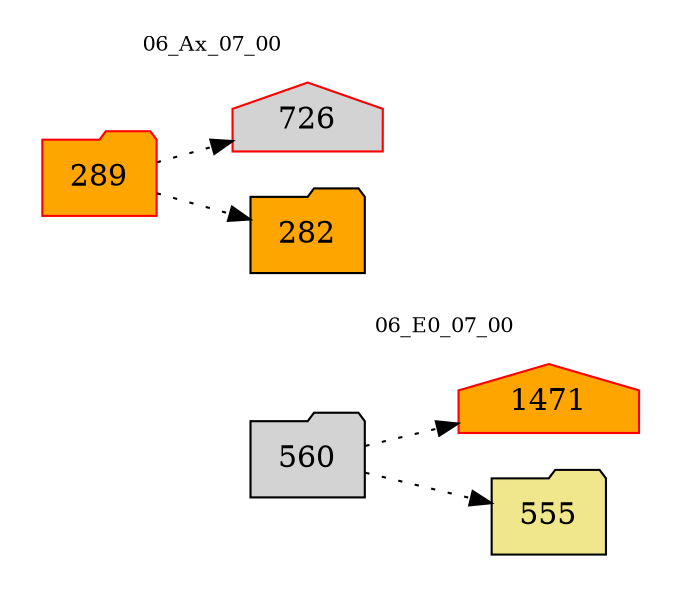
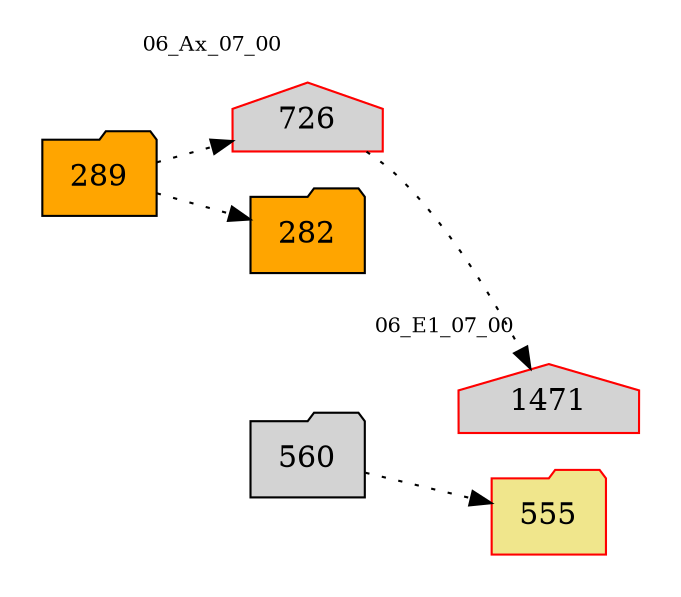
node "289": color red -> black
cluster "06_E0_07_00": label "06_E0_07_00" -> "06_E1_07_00"
node "1471": fillcolor orange -> lightgrey
edge "560" -> "1471": now "726" -> "1471"
node "555": color black -> red
